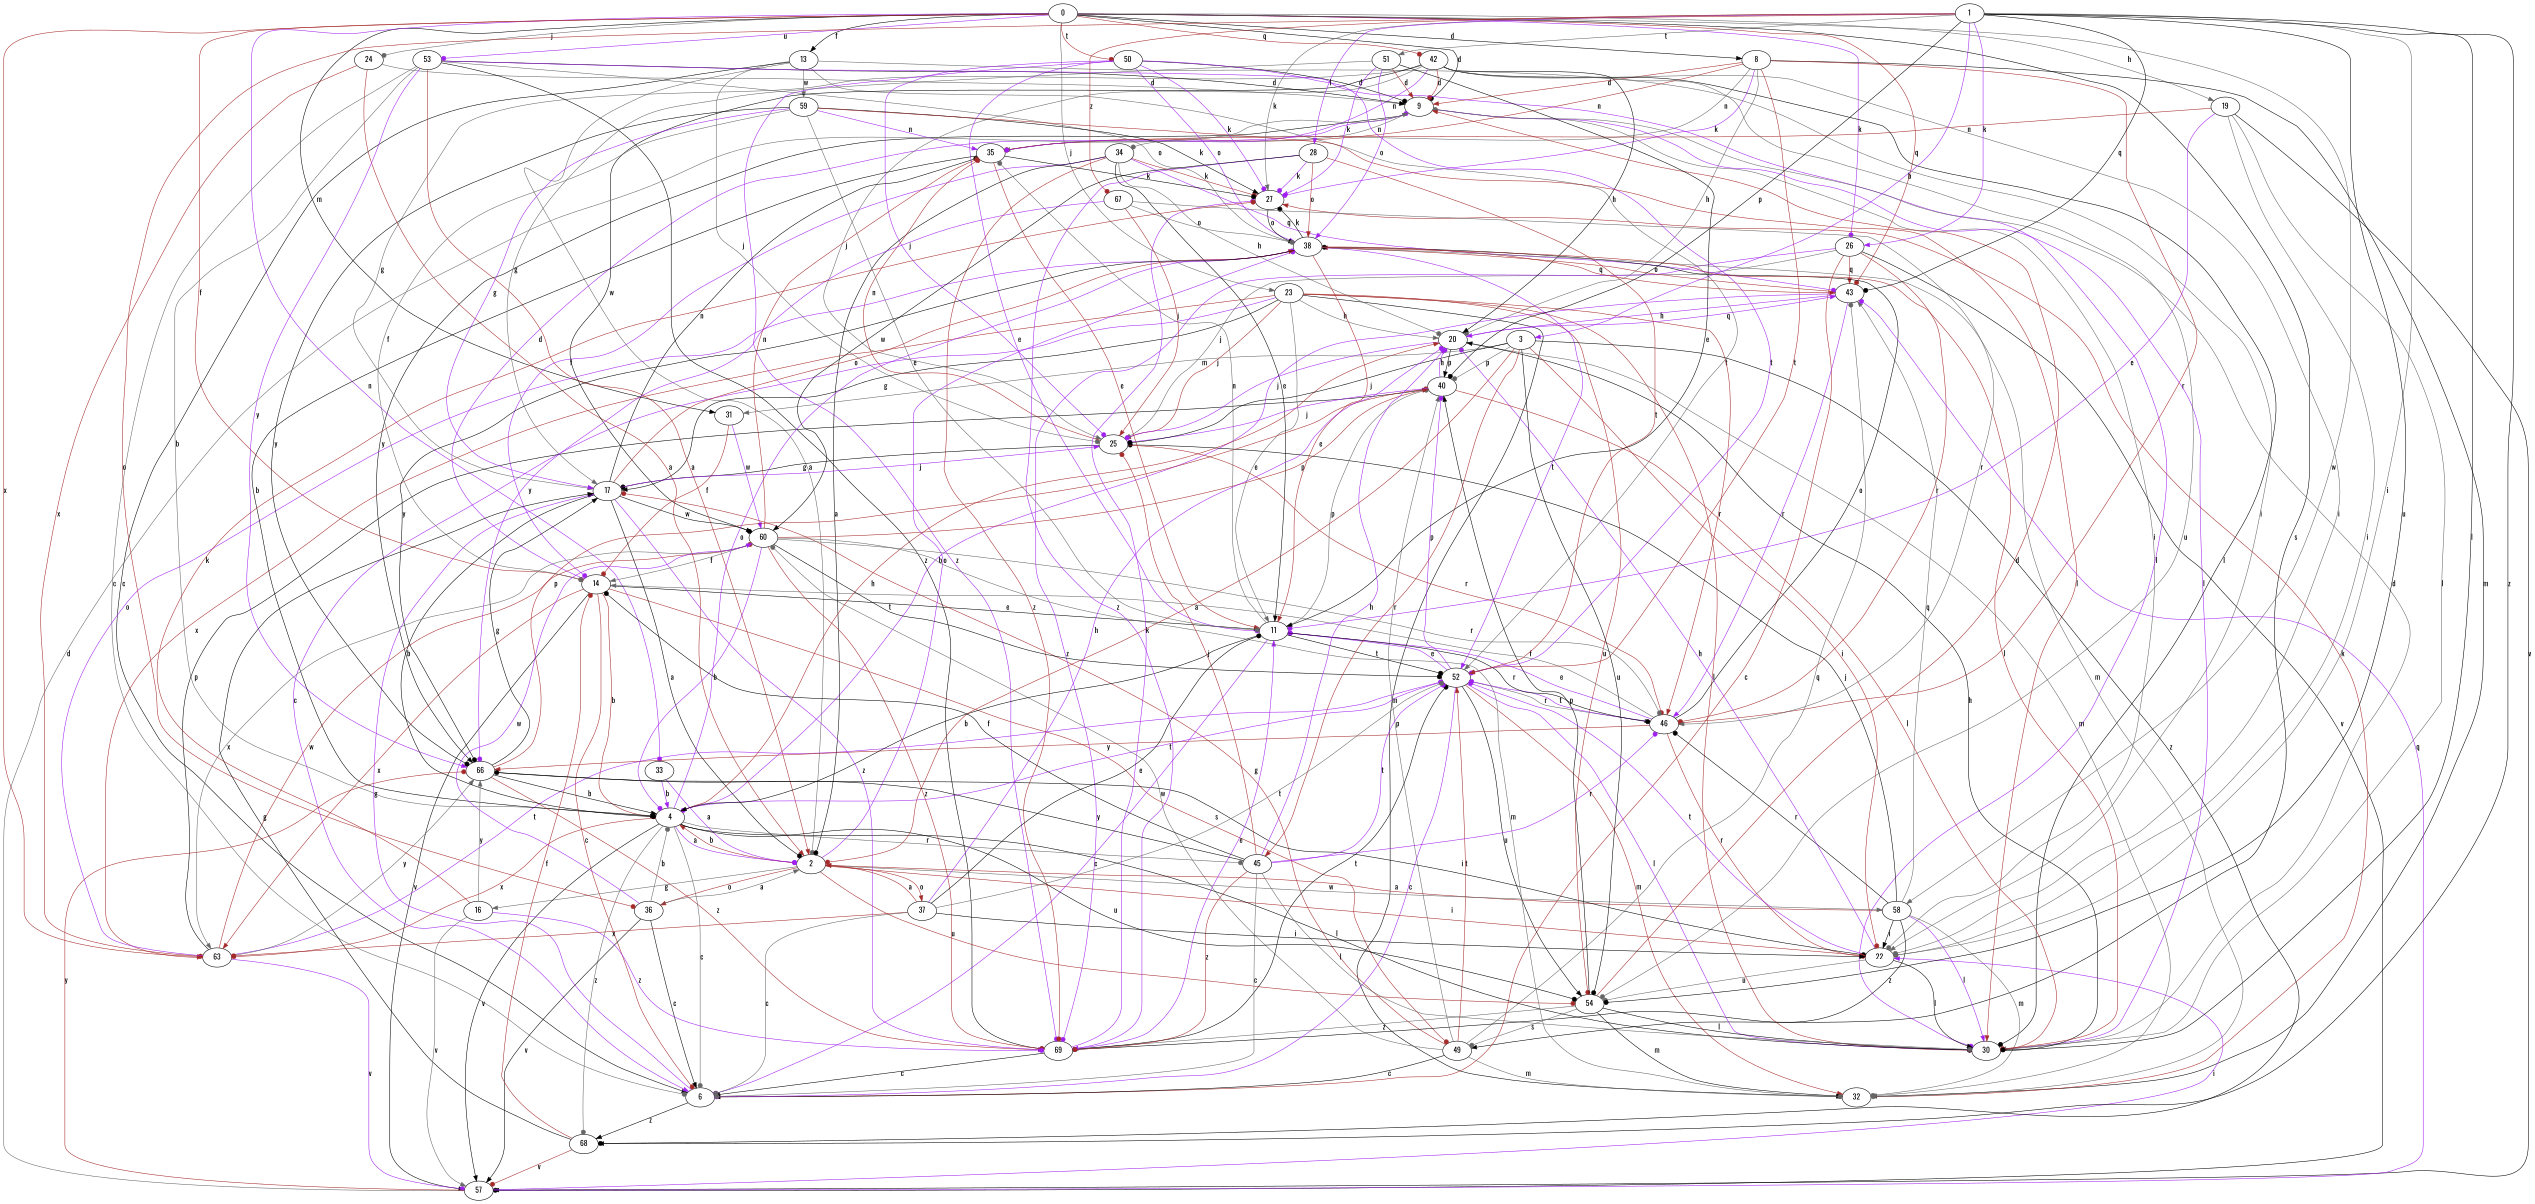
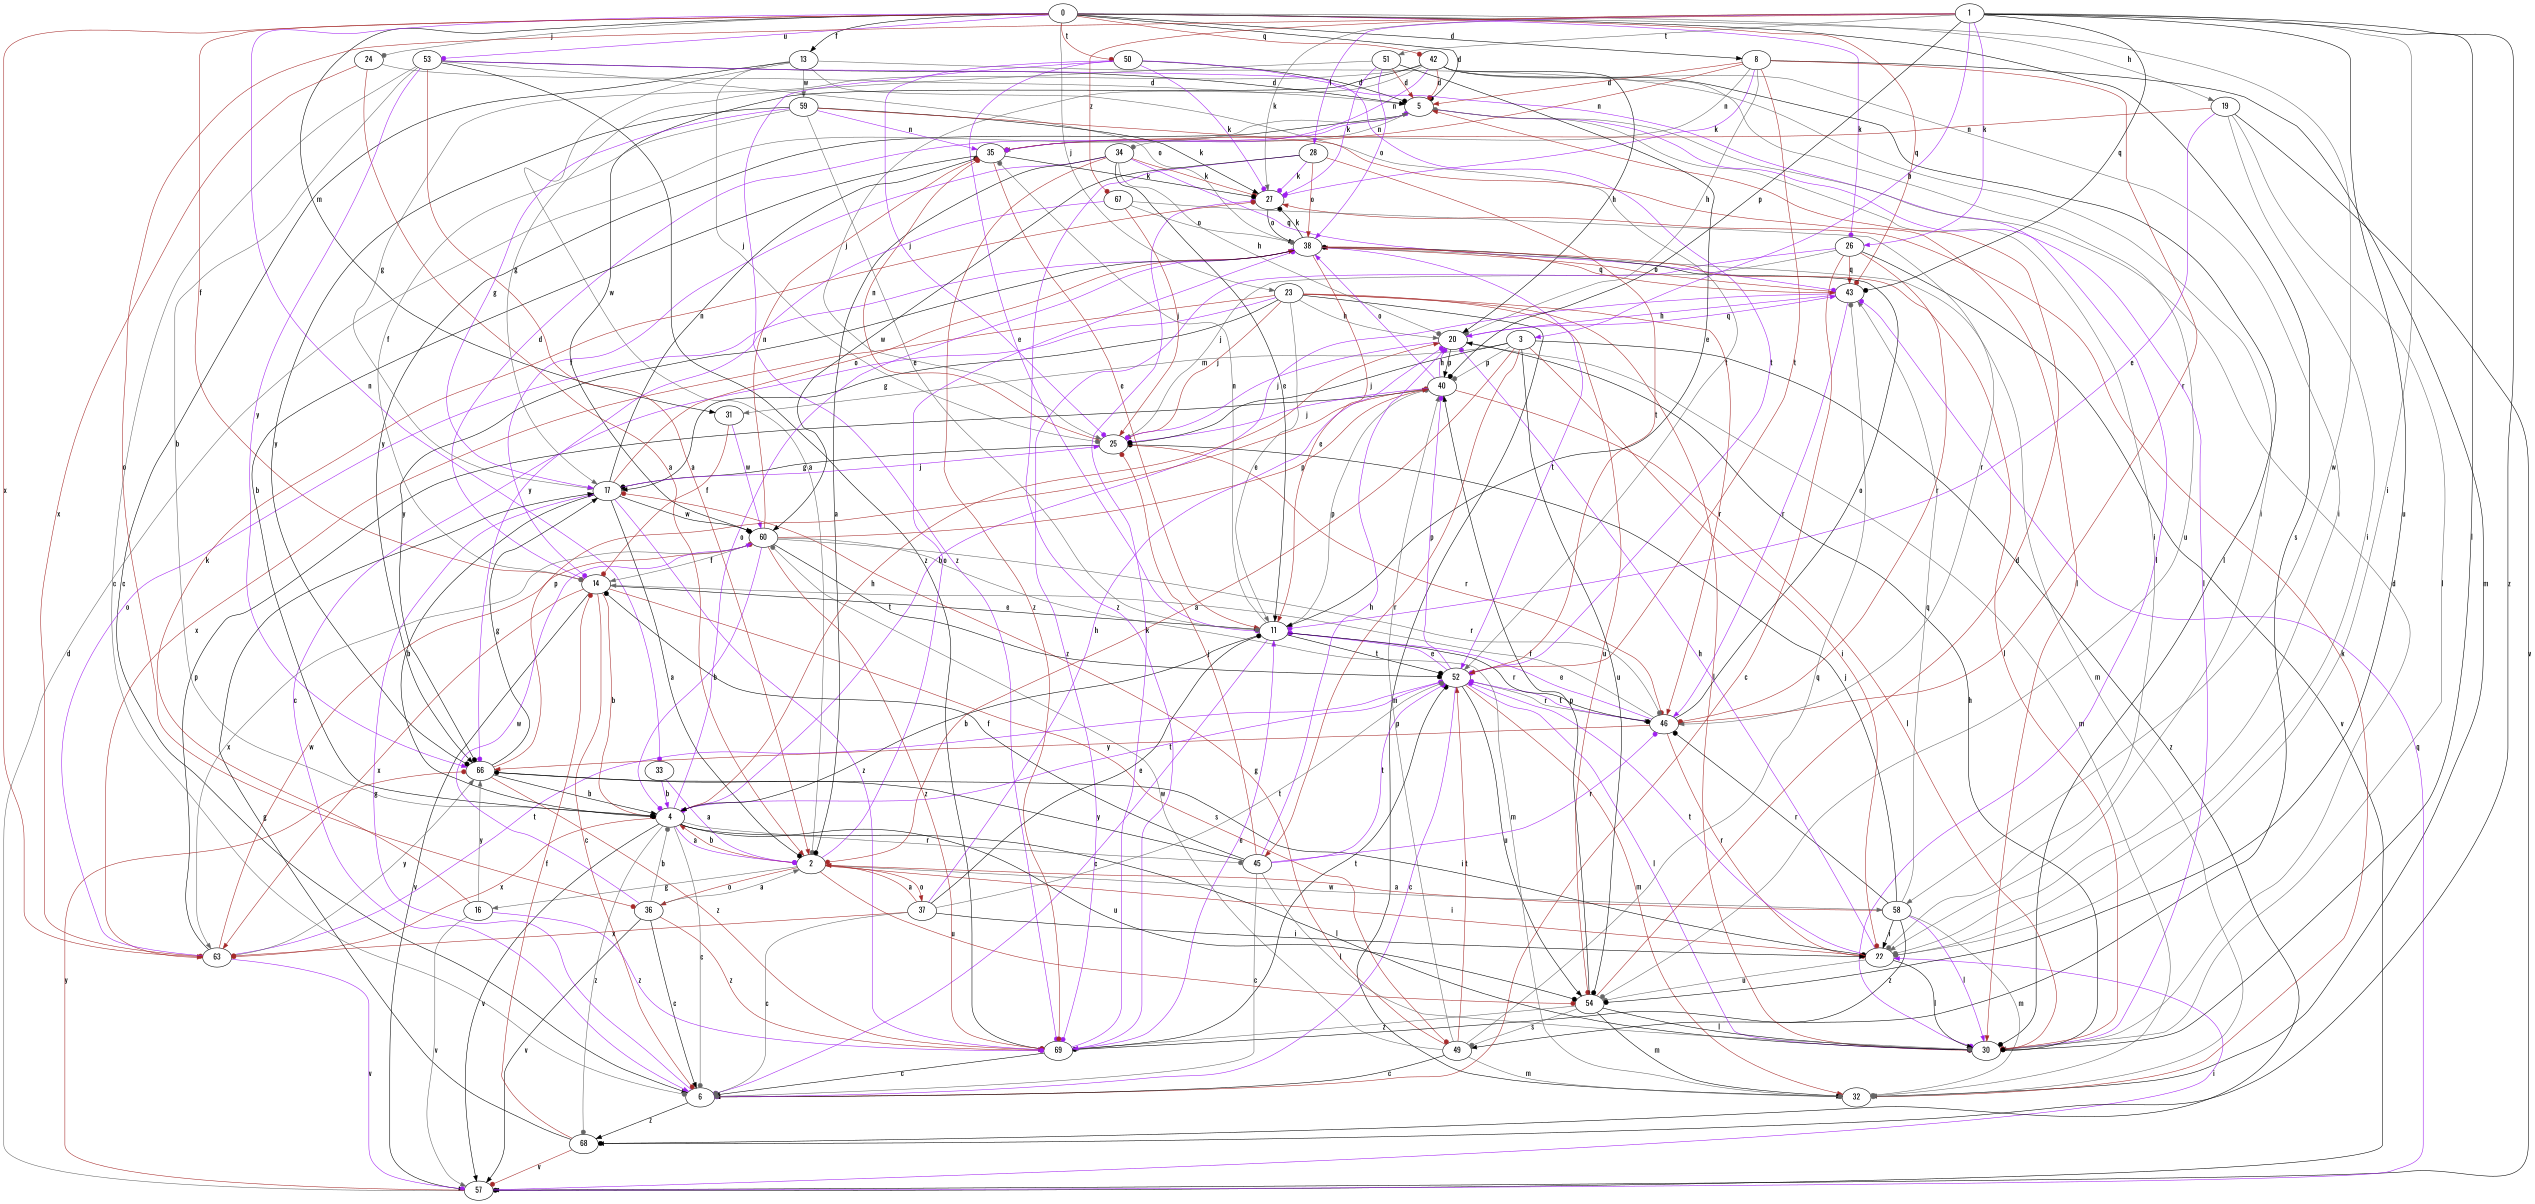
node "9": label "9" -> "5"
edge "50" -> "38": now "40" -> "38"
edge "45" -> "69": now "36" -> "69"
